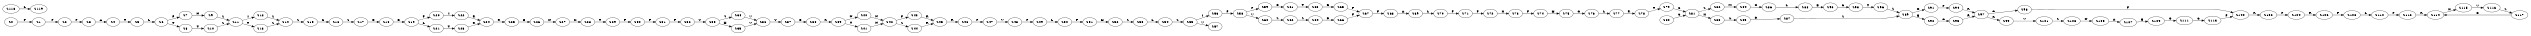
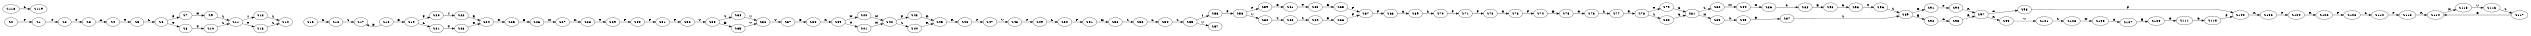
edge "S78" -> "S80": added, label "S"
edge "S14" -> "S15": removed, label "S"
edge "S17" -> "S18": reversed
